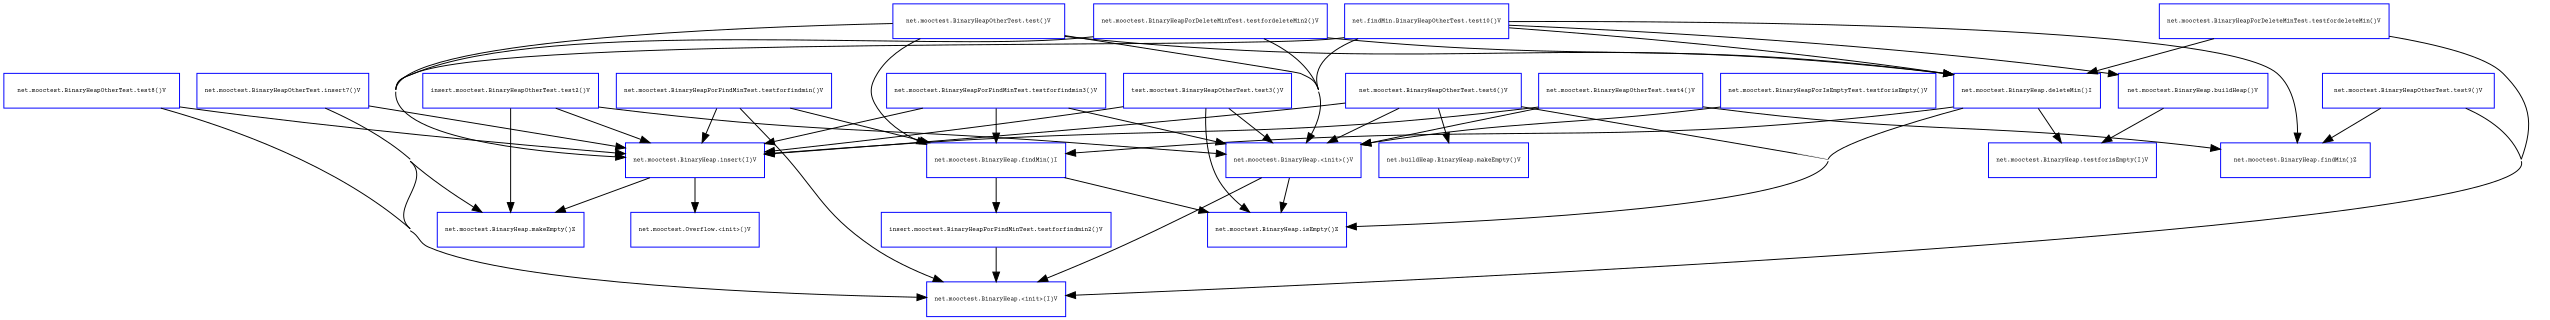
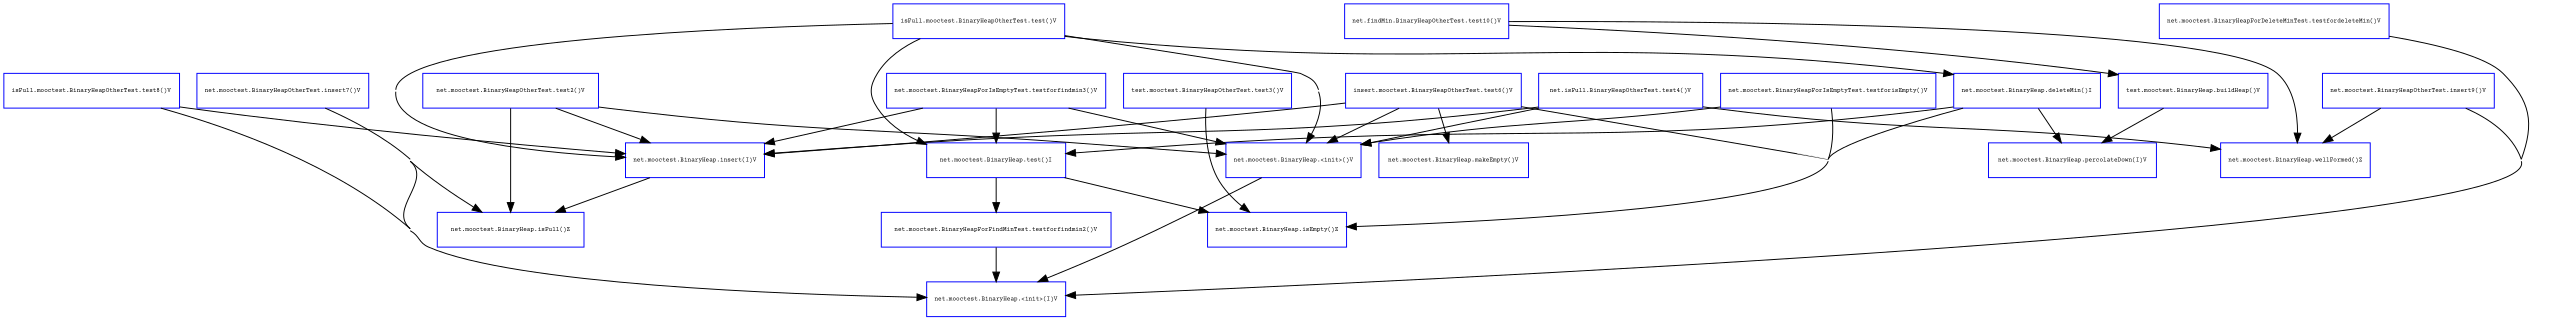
node "net.mooctest.BinaryHeapOtherTest.test()V": label "net.mooctest.BinaryHeapOtherTest.test()V" -> "isFull.mooctest.BinaryHeapOtherTest.test()V"
node "net.mooctest.BinaryHeapForDeleteMinTest.testfordeleteMin2()V": removed
edge "net.findMin.BinaryHeapOtherTest.test10()V" -> "net.mooctest.BinaryHeap.insert(I)V": removed
edge "net.findMin.BinaryHeapOtherTest.test10()V" -> "net.mooctest.BinaryHeap.deleteMin()I": removed
edge "net.mooctest.BinaryHeapForDeleteMinTest.testfordeleteMin()V" -> "net.mooctest.BinaryHeap.deleteMin()I": removed
edge "net.findMin.BinaryHeapOtherTest.test10()V" -> "net.mooctest.BinaryHeap.<init>()V": removed
node "net.mooctest.BinaryHeapOtherTest.test8()V": label "net.mooctest.BinaryHeapOtherTest.test8()V" -> "isFull.mooctest.BinaryHeapOtherTest.test8()V"
node "insert.mooctest.BinaryHeapOtherTest.test2()V": label "insert.mooctest.BinaryHeapOtherTest.test2()V" -> "net.mooctest.BinaryHeapOtherTest.test2()V"
node "net.mooctest.BinaryHeapForFindMinTest.testforfindmin()V": removed
node "net.mooctest.BinaryHeapForFindMinTest.testforfindmin3()V": label "net.mooctest.BinaryHeapForFindMinTest.testforfindmin3()V" -> "net.mooctest.BinaryHeapForIsEmptyTest.testforfindmin3()V"
node "net.mooctest.BinaryHeapOtherTest.test6()V": label "net.mooctest.BinaryHeapOtherTest.test6()V" -> "insert.mooctest.BinaryHeapOtherTest.test6()V"
node "net.mooctest.BinaryHeapOtherTest.test4()V": label "net.mooctest.BinaryHeapOtherTest.test4()V" -> "net.isFull.BinaryHeapOtherTest.test4()V"
node "net.mooctest.BinaryHeap.buildHeap()V": label "net.mooctest.BinaryHeap.buildHeap()V" -> "test.mooctest.BinaryHeap.buildHeap()V"
node "net.mooctest.BinaryHeapOtherTest.test9()V": label "net.mooctest.BinaryHeapOtherTest.test9()V" -> "net.mooctest.BinaryHeapOtherTest.insert9()V"
edge "test.mooctest.BinaryHeapOtherTest.test3()V" -> "net.mooctest.BinaryHeap.<init>()V": removed
edge "net.mooctest.BinaryHeapOtherTest.insert7()V" -> "net.mooctest.BinaryHeap.insert(I)V": removed
edge "test.mooctest.BinaryHeapOtherTest.test3()V" -> "net.mooctest.BinaryHeap.insert(I)V": removed
node "net.mooctest.BinaryHeap.findMin()I": label "net.mooctest.BinaryHeap.findMin()I" -> "net.mooctest.BinaryHeap.test()I"
node "net.buildHeap.BinaryHeap.makeEmpty()V": label "net.buildHeap.BinaryHeap.makeEmpty()V" -> "net.mooctest.BinaryHeap.makeEmpty()V"
node "net.mooctest.BinaryHeap.testforisEmpty(I)V": label "net.mooctest.BinaryHeap.testforisEmpty(I)V" -> "net.mooctest.BinaryHeap.percolateDown(I)V"
node "net.mooctest.BinaryHeap.findMin()Z": label "net.mooctest.BinaryHeap.findMin()Z" -> "net.mooctest.BinaryHeap.wellFormed()Z"
edge "net.mooctest.BinaryHeap.<init>()V" -> "net.mooctest.BinaryHeap.isEmpty()Z": now "net.mooctest.BinaryHeapForIsEmptyTest.testforisEmpty()V" -> "net.mooctest.BinaryHeap.isEmpty()Z"
node "net.mooctest.BinaryHeap.makeEmpty()Z": label "net.mooctest.BinaryHeap.makeEmpty()Z" -> "net.mooctest.BinaryHeap.isFull()Z"
node "net.mooctest.Overflow.<init>()V": removed
node "insert.mooctest.BinaryHeapForFindMinTest.testforfindmin2()V": label "insert.mooctest.BinaryHeapForFindMinTest.testforfindmin2()V" -> "net.mooctest.BinaryHeapForFindMinTest.testforfindmin2()V"
